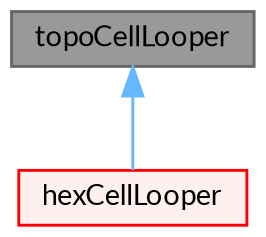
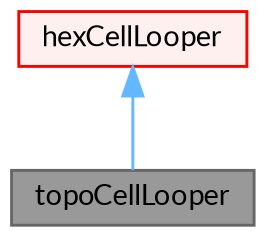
edge "hexCellLooper" -> "topoCellLooper": reversed
